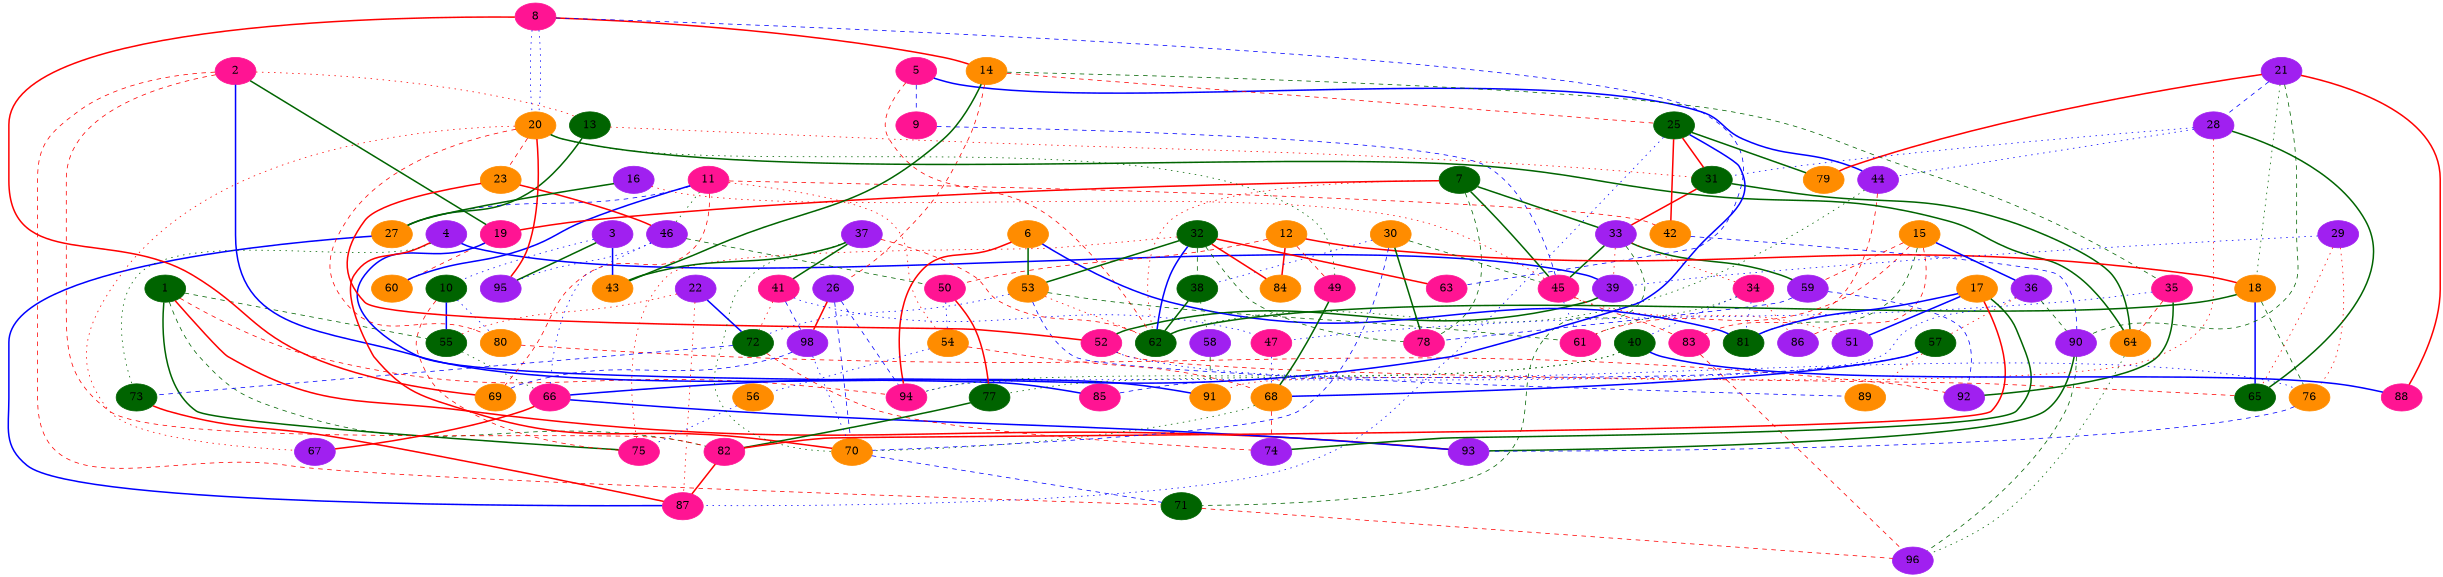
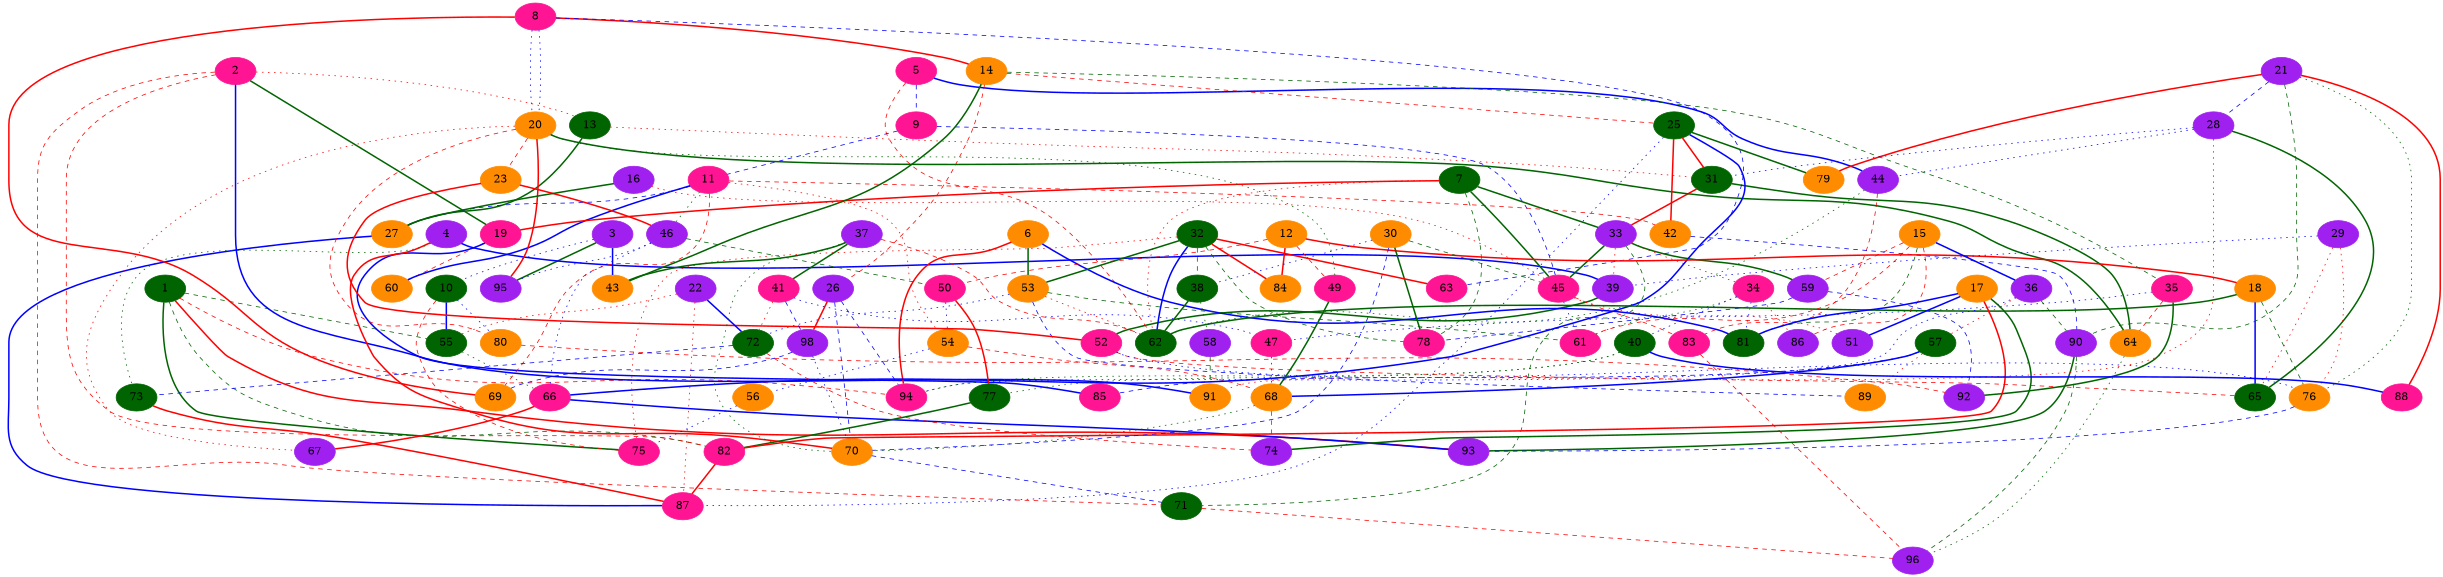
edge "9" -- "11": added
edge "21" -- "18": now "21" -- "76"
